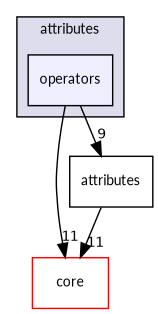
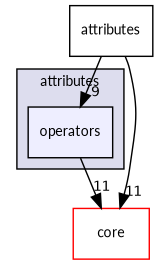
edge "operators" -> "attributes": reversed
